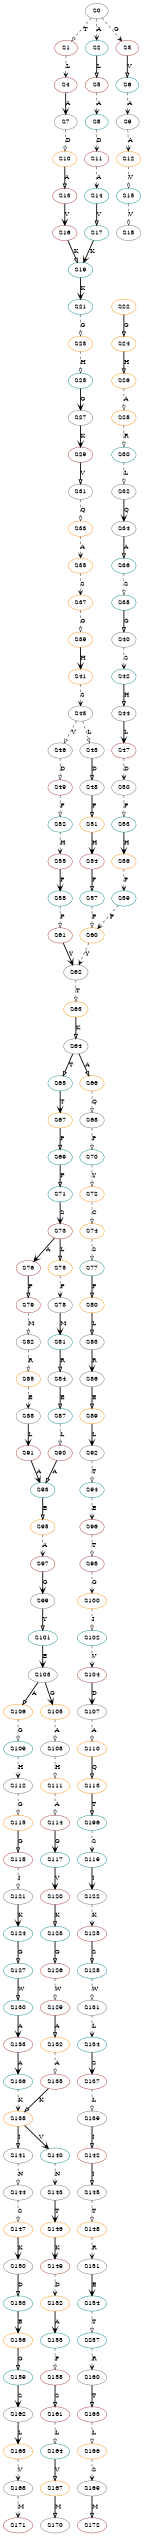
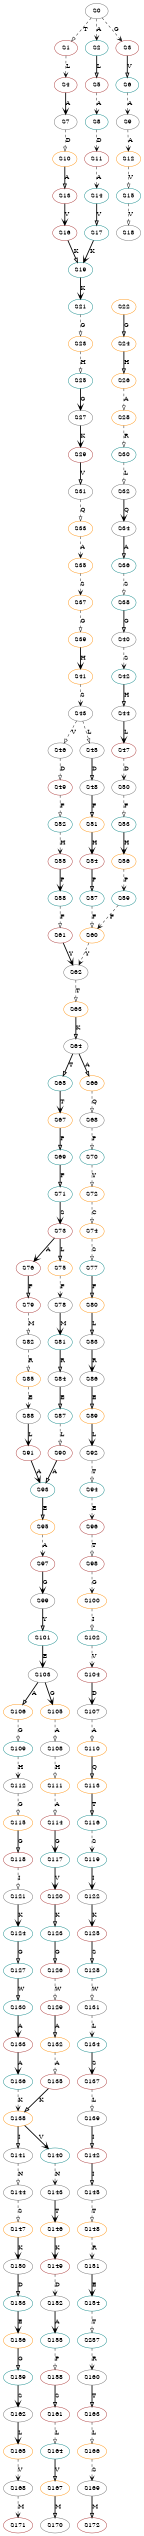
node "S196": label "S196" -> "S116"
edge "S122" -> "S125": style dashed -> bold
node "S152": color darkorange -> gray40
